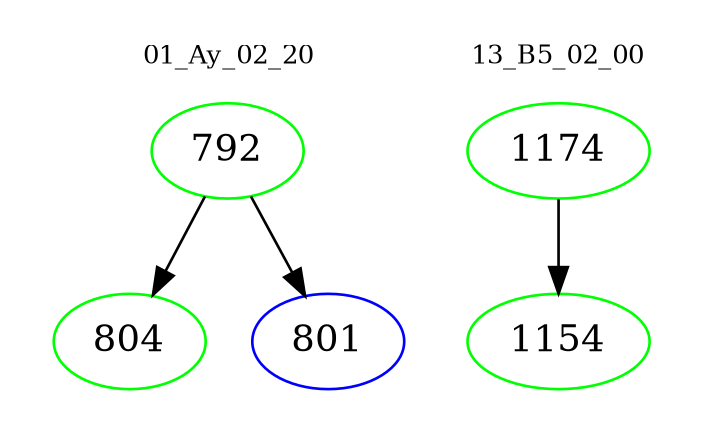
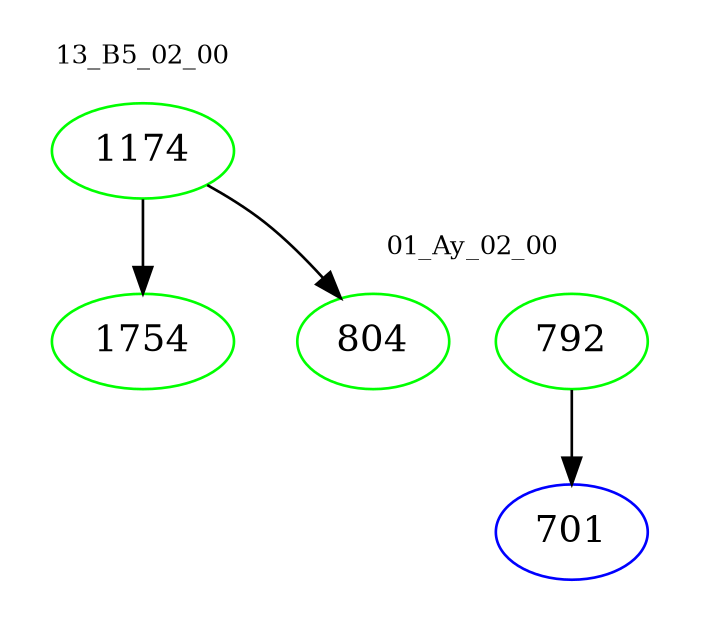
cluster "01_Ay_02_20": label "01_Ay_02_20" -> "01_Ay_02_00"
edge "792" -> "804": now "1174" -> "804"
node "801": label "801" -> "701"
node "1154": label "1154" -> "1754"
